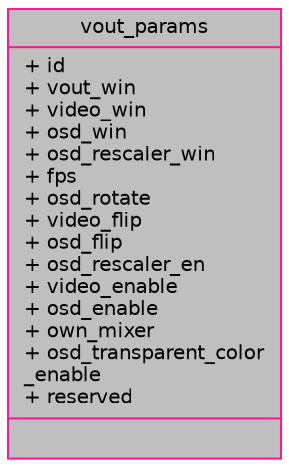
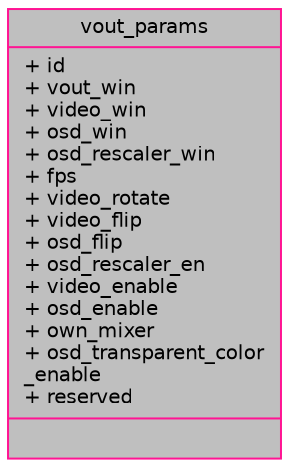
node "vout_params": text "+ osd_rotate" -> "+ video_rotate"
